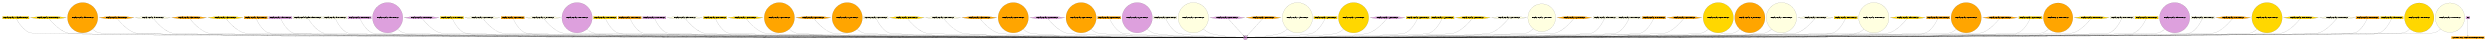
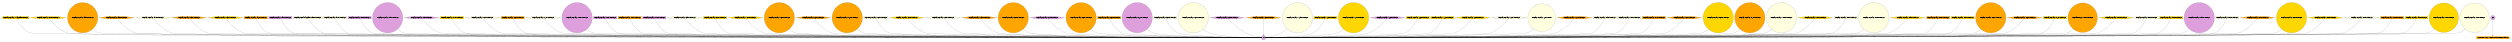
node "(obstacle-avoidance auv t72point ssssonar0)": fillcolor gold -> plum
node "(obstacle-avoidance auv t32point ssssonar0)": fillcolor lightyellow -> gold
node "(obstacle-avoidance auv t31point ssssonar0)": fillcolor gold -> lightyellow
node "(obstacle-avoidance auv t27point ssssonar0)": added
node "start": shape box -> circle
